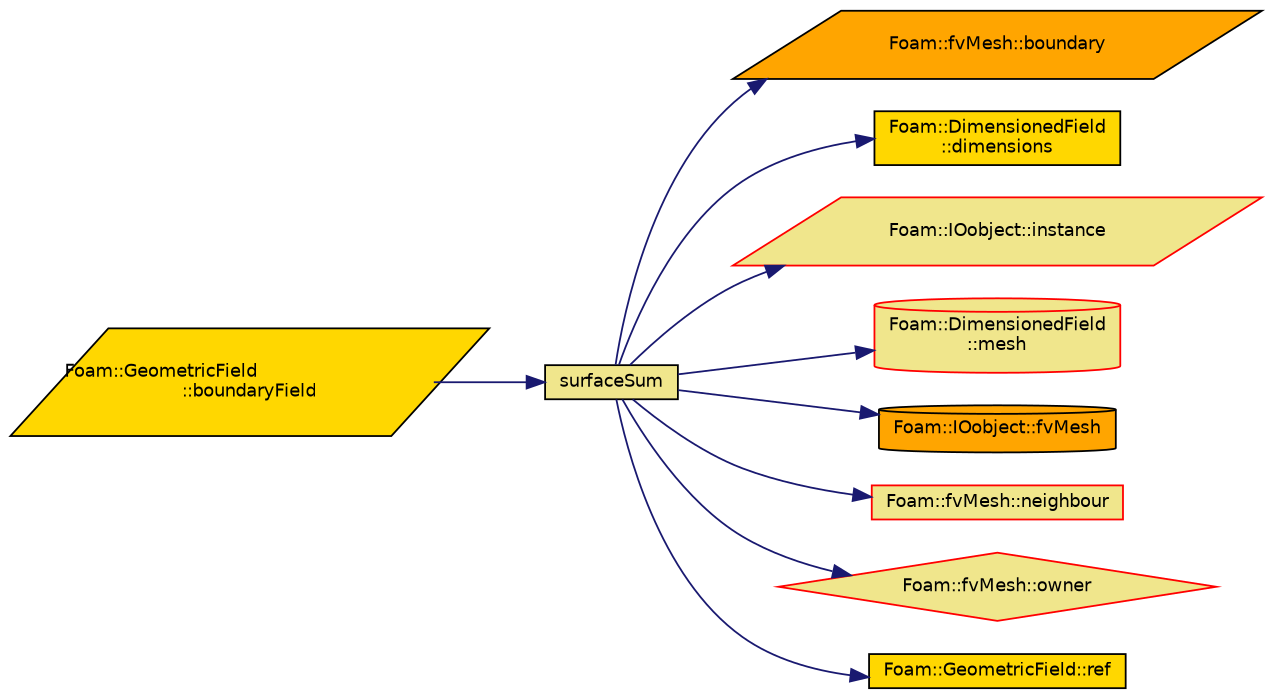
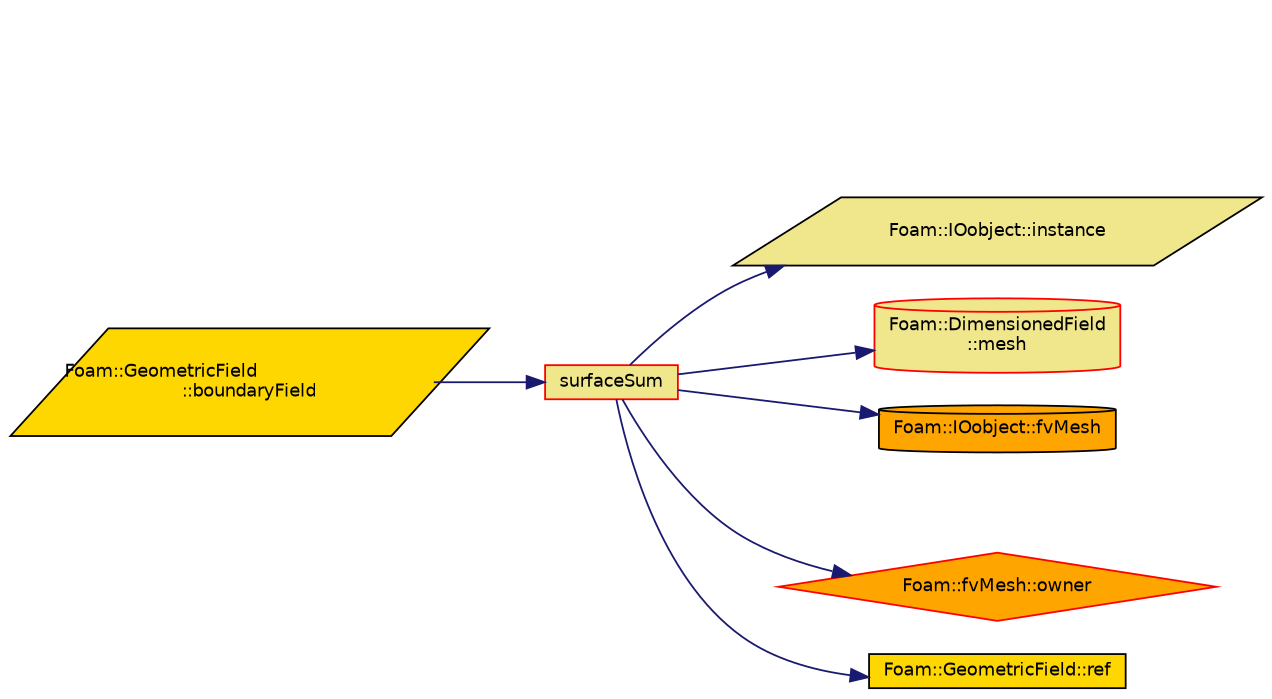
node "Foam::fvMesh::boundary": removed
node "Foam::DimensionedField ::dimensions": removed
node "Foam::IOobject::instance": color red -> black
node "surfaceSum": color black -> red
node "Foam::fvMesh::neighbour": removed
node "Foam::fvMesh::owner": fillcolor khaki -> orange
